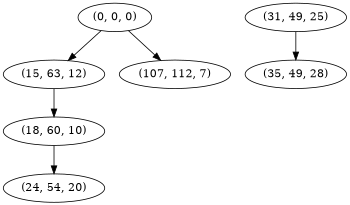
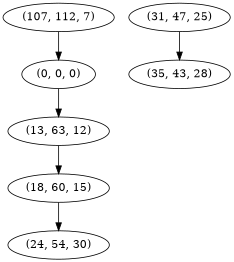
node "(31, 49, 25)": label "(31, 49, 25)" -> "(31, 47, 25)"
edge "(0, 0, 0)" -> "(107, 112, 7)": reversed
node "(15, 63, 12)": label "(15, 63, 12)" -> "(13, 63, 12)"
node "(35, 49, 28)": label "(35, 49, 28)" -> "(35, 43, 28)"
node "(18, 60, 10)": label "(18, 60, 10)" -> "(18, 60, 15)"
node "(24, 54, 20)": label "(24, 54, 20)" -> "(24, 54, 30)"
